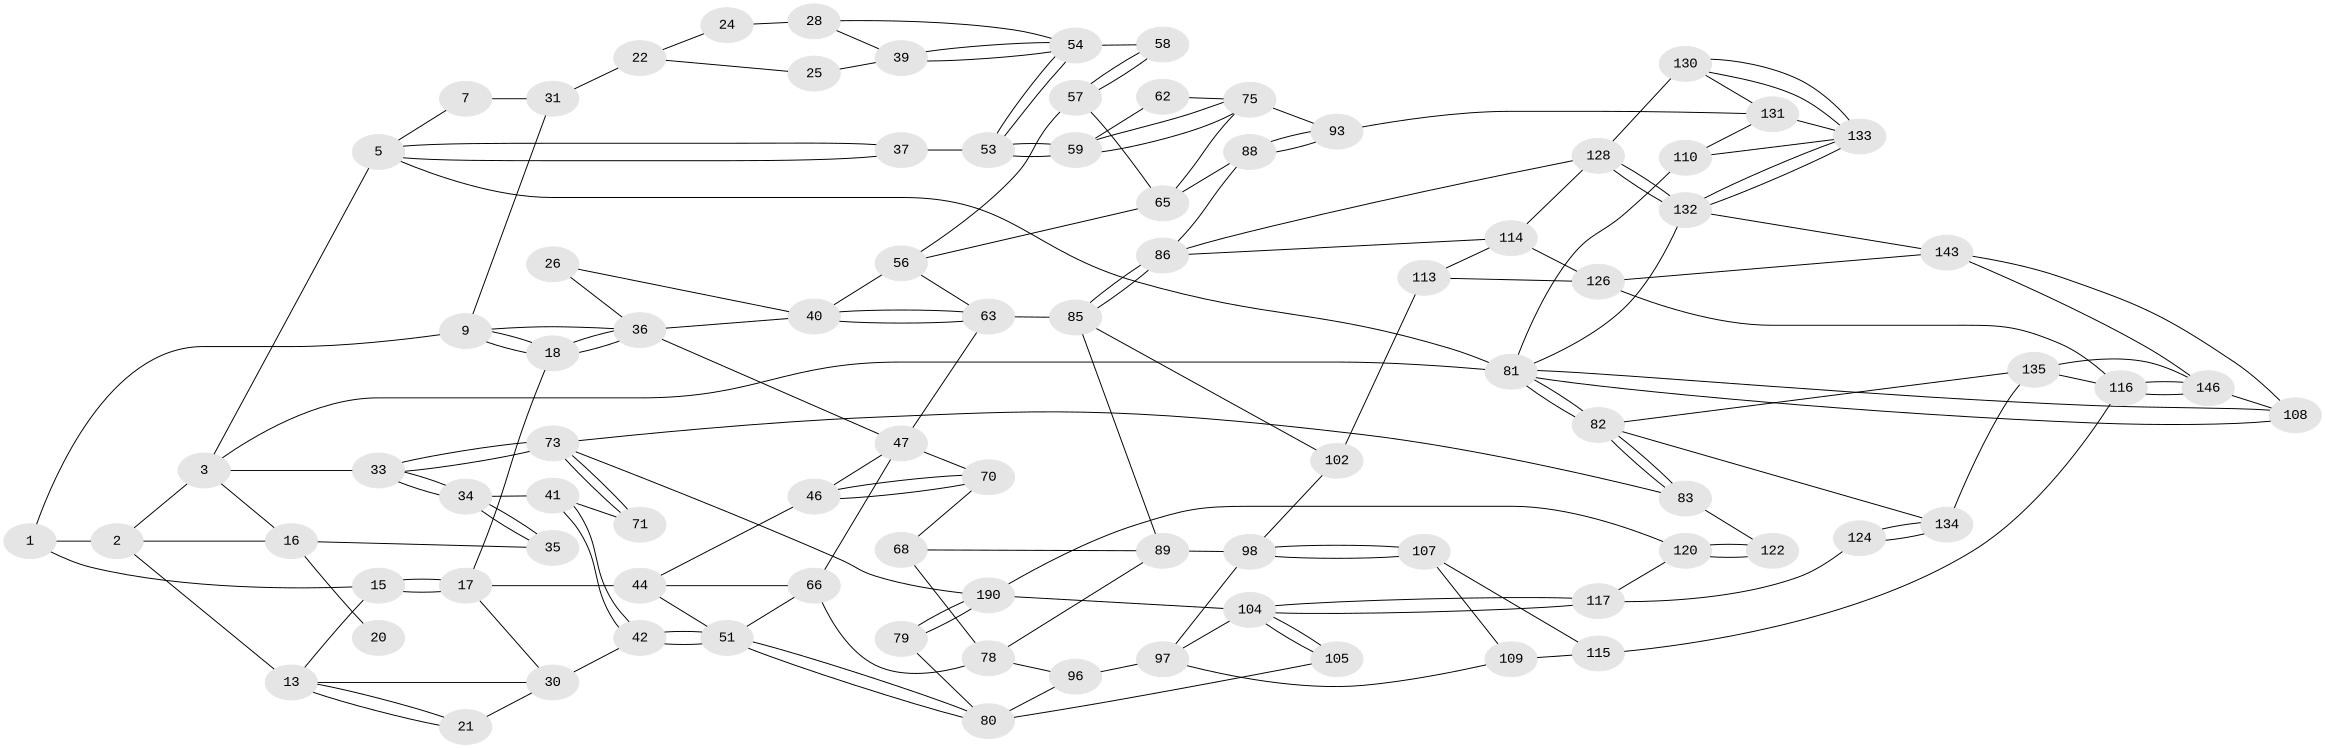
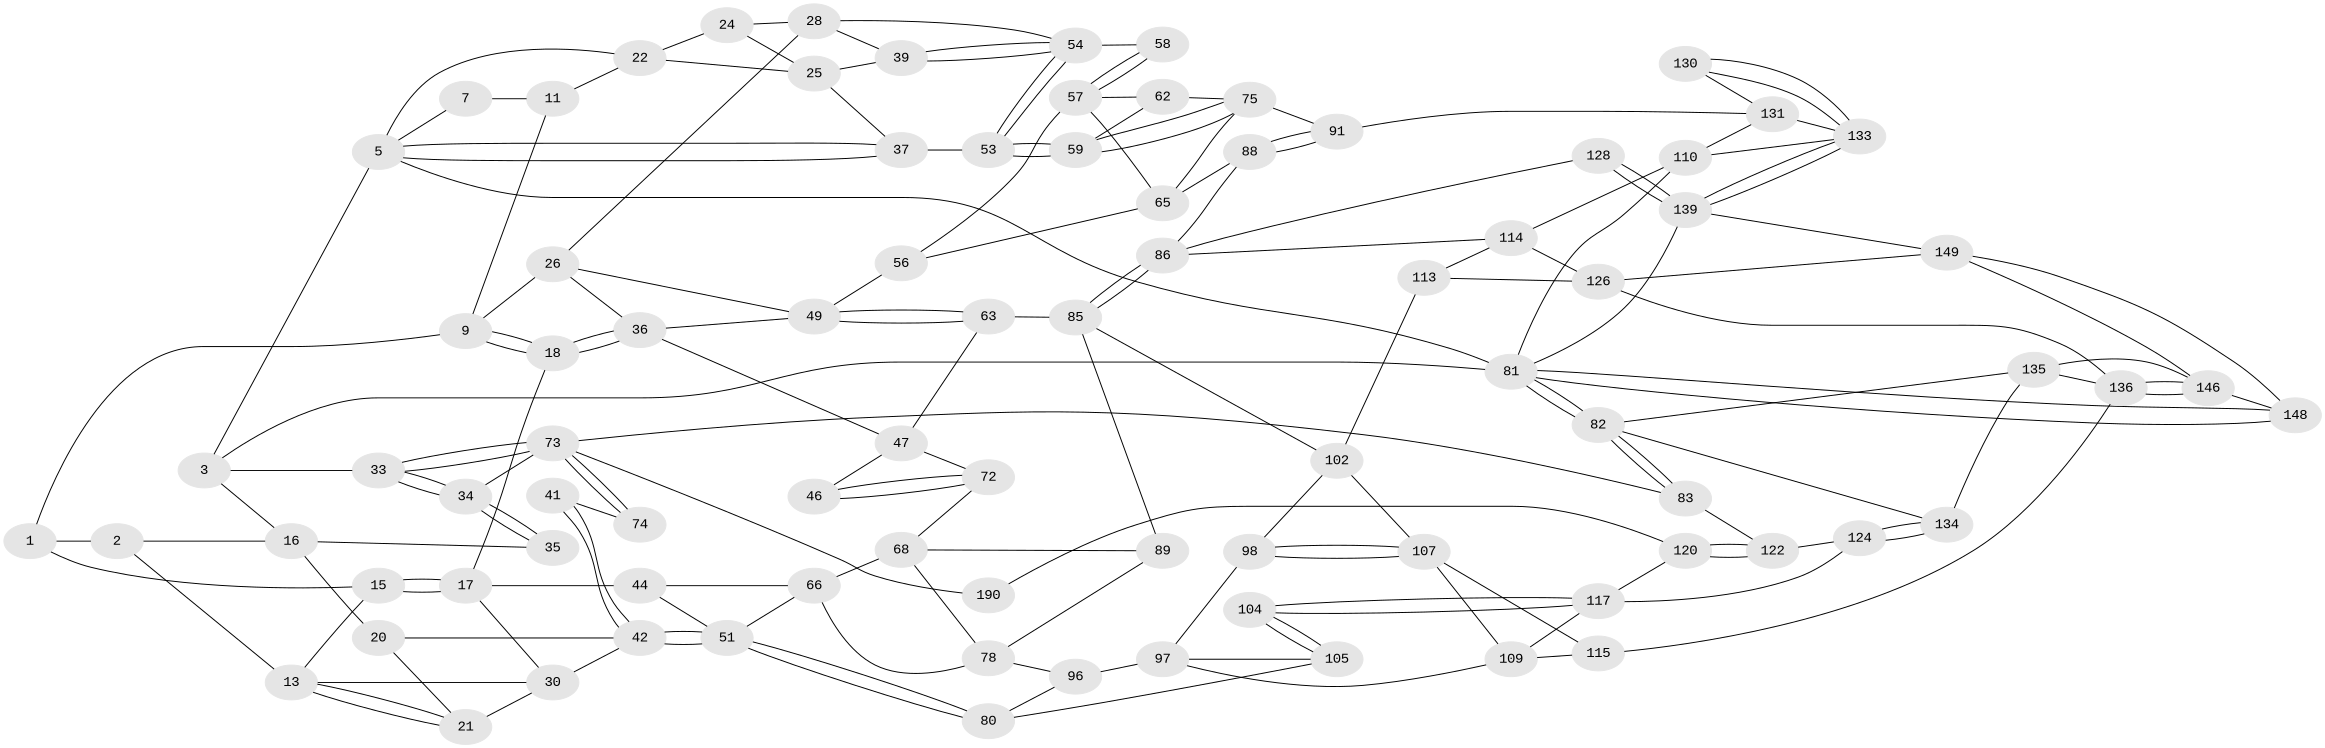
edge "24" -- "25": added
edge "22" -- "5": added
edge "62" -- "57": added
node "31": label "31" -> "11"
edge "130" -- "128": removed
edge "25" -- "37": added
node "93": label "93" -> "91"
edge "28" -- "26": added
edge "128" -- "114": now "110" -- "114"
node "132": label "132" -> "139"
node "143": label "143" -> "149"
edge "56" -- "63": removed
node "40": label "40" -> "49"
edge "36" -- "9": now "26" -- "9"
node "116": label "116" -> "136"
node "108": label "108" -> "148"
node "70": label "70" -> "72"
edge "41" -- "34": now "73" -- "34"
edge "102" -- "107": added
edge "3" -- "2": removed
edge "47" -- "66": now "68" -- "66"
node "71": label "71" -> "74"
edge "46" -- "44": removed
edge "124" -- "122": added
edge "89" -- "98": removed
edge "190" -- "104": removed
edge "117" -- "109": added
edge "104" -- "97": now "105" -- "97"
edge "20" -- "42": added
node "79": removed
edge "20" -- "21": added
